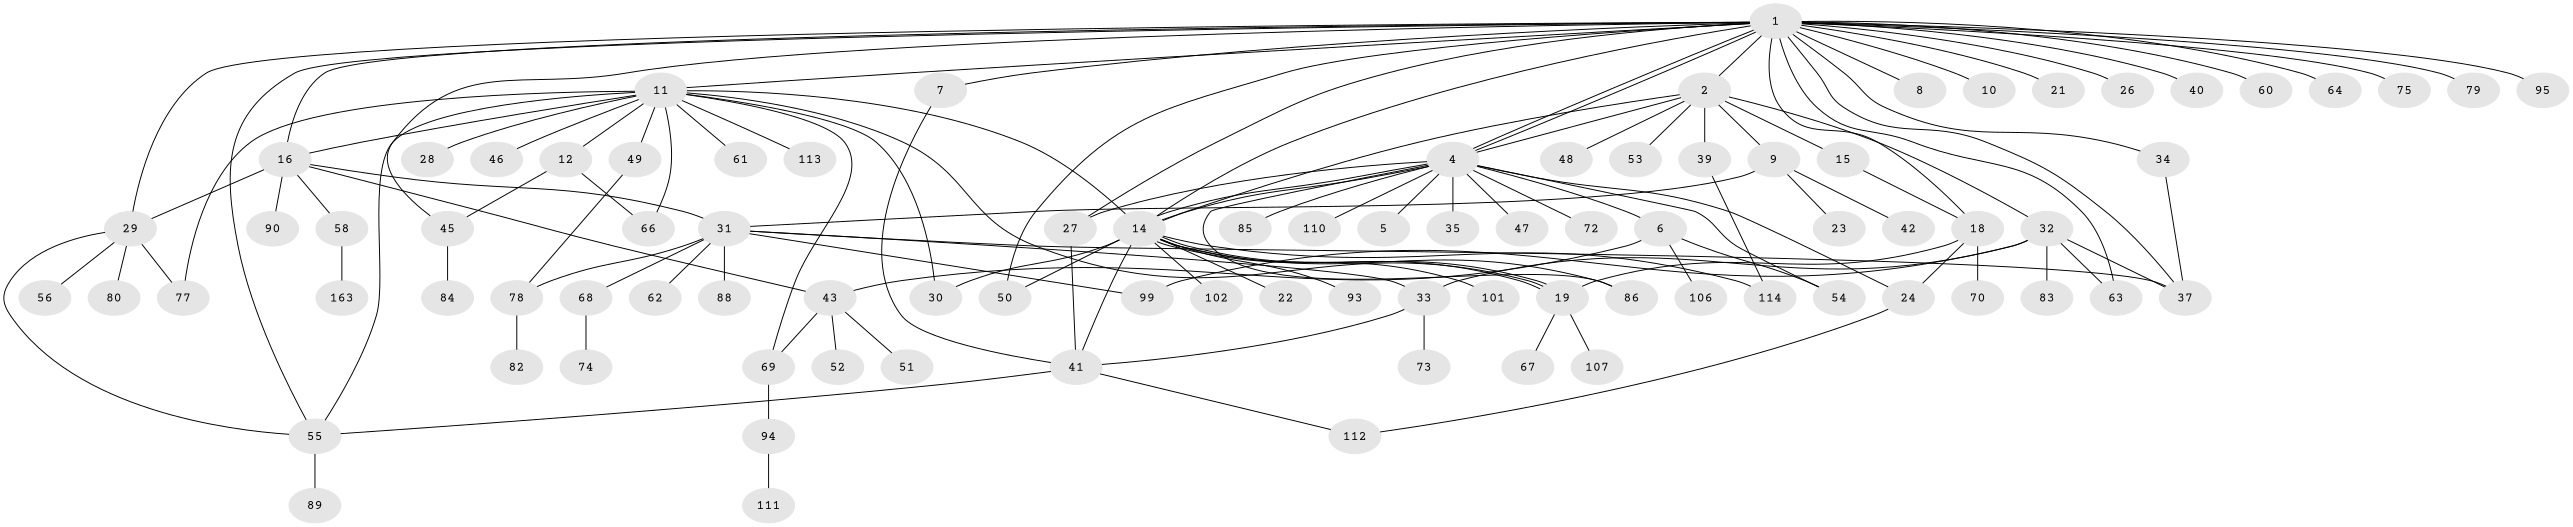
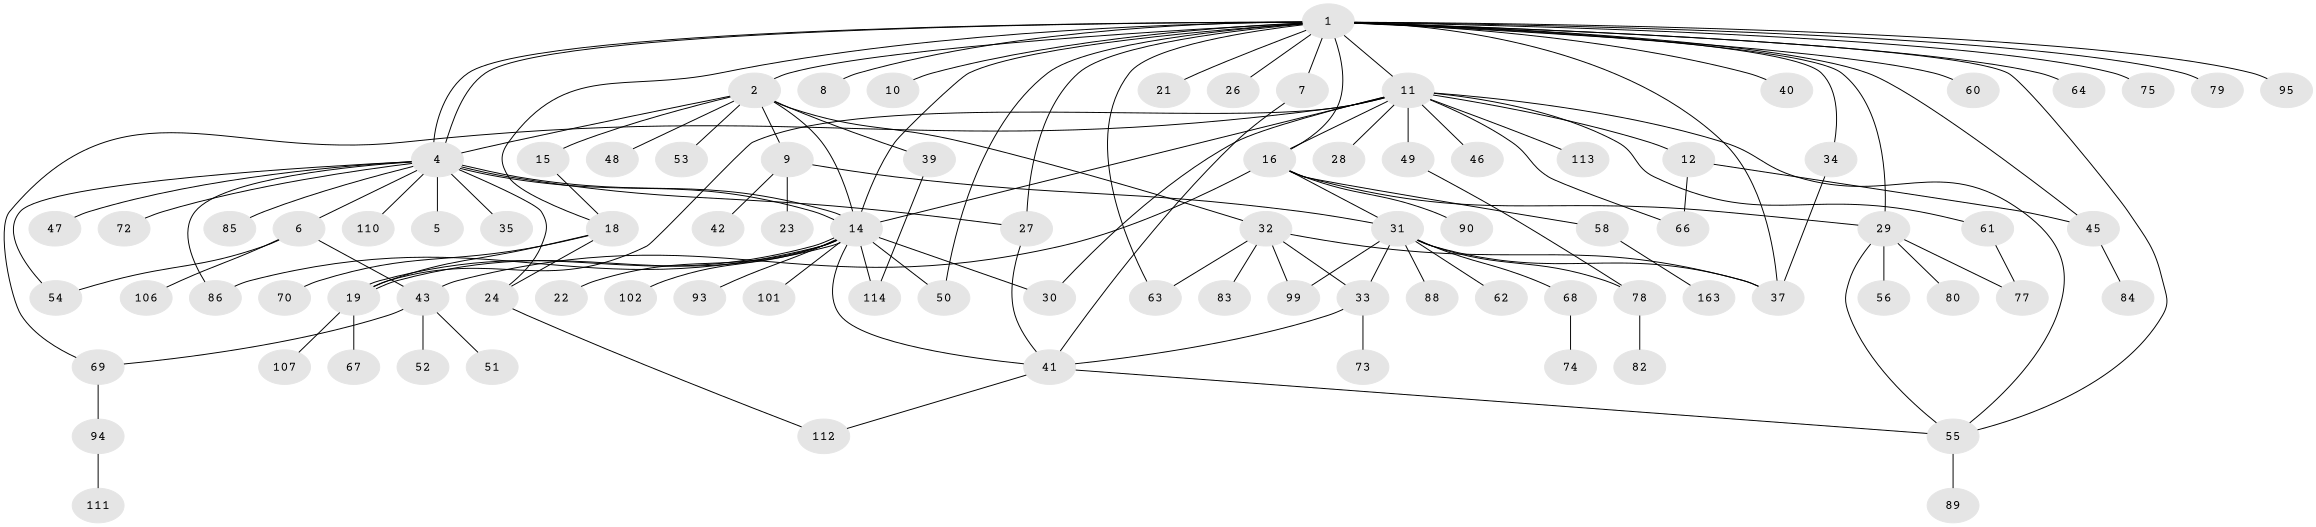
edge "11" -- "77": now "61" -- "77"
